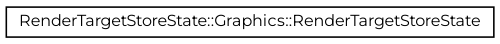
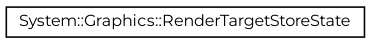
node "RenderTargetStoreState::Graphics::RenderTargetStoreState": label "RenderTargetStoreState::Graphics::RenderTargetStoreState" -> "System::Graphics::RenderTargetStoreState"
